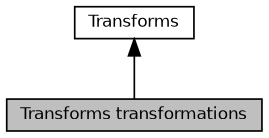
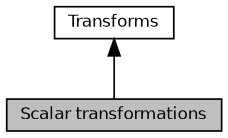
node "Transforms transformations": label "Transforms transformations" -> "Scalar transformations"
